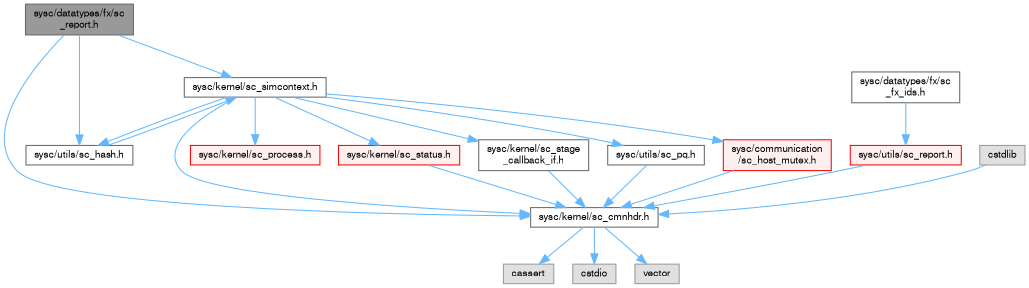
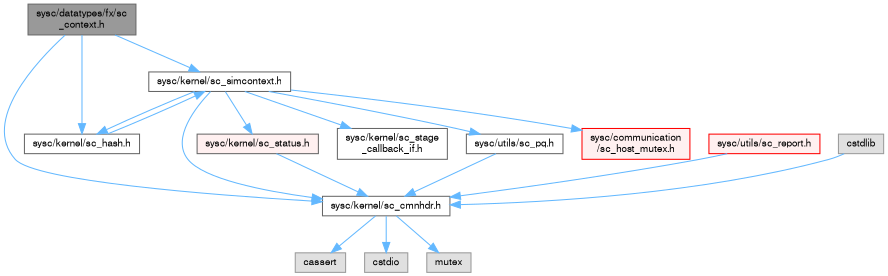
node "sysc/datatypes/fx/sc _report.h": label "sysc/datatypes/fx/sc _report.h" -> "sysc/datatypes/fx/sc _context.h"
node "sysc/datatypes/fx/sc _fx_ids.h": removed
node "sysc/utils/sc_hash.h": label "sysc/utils/sc_hash.h" -> "sysc/kernel/sc_hash.h"
node "sysc/kernel/sc_process.h": removed
node "sysc/kernel/sc_status.h": color red -> grey40
edge "sysc/kernel/sc_stage _callback_if.h" -> "sysc/kernel/sc_cmnhdr.h": removed
edge "sysc/communication /sc_host_mutex.h" -> "sysc/kernel/sc_cmnhdr.h": removed
node "vector": label "vector" -> "mutex"
